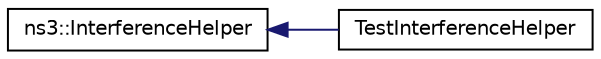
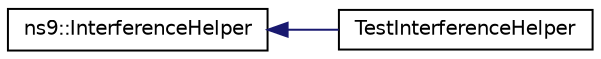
node "ns3::InterferenceHelper": label "ns3::InterferenceHelper" -> "ns9::InterferenceHelper"
